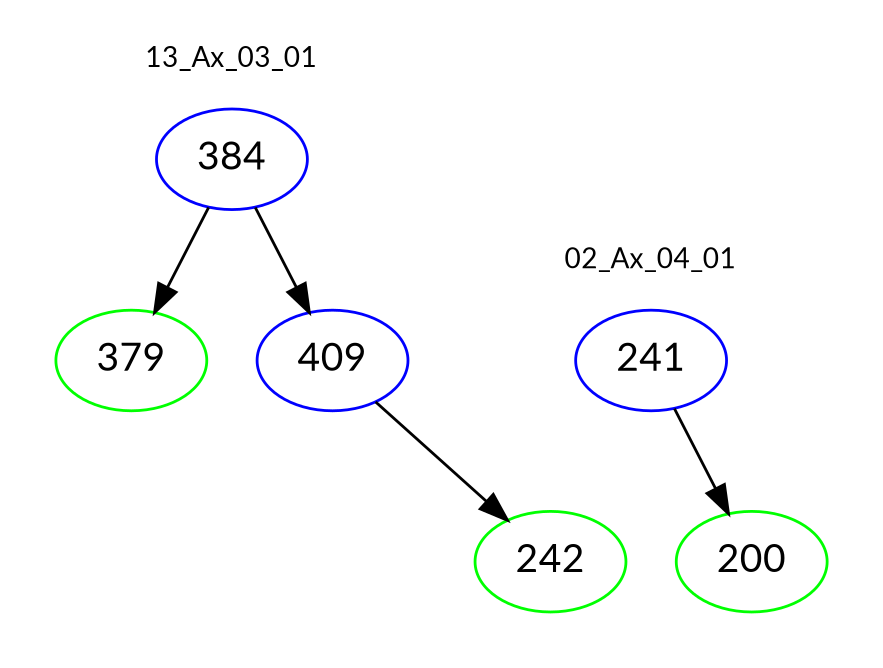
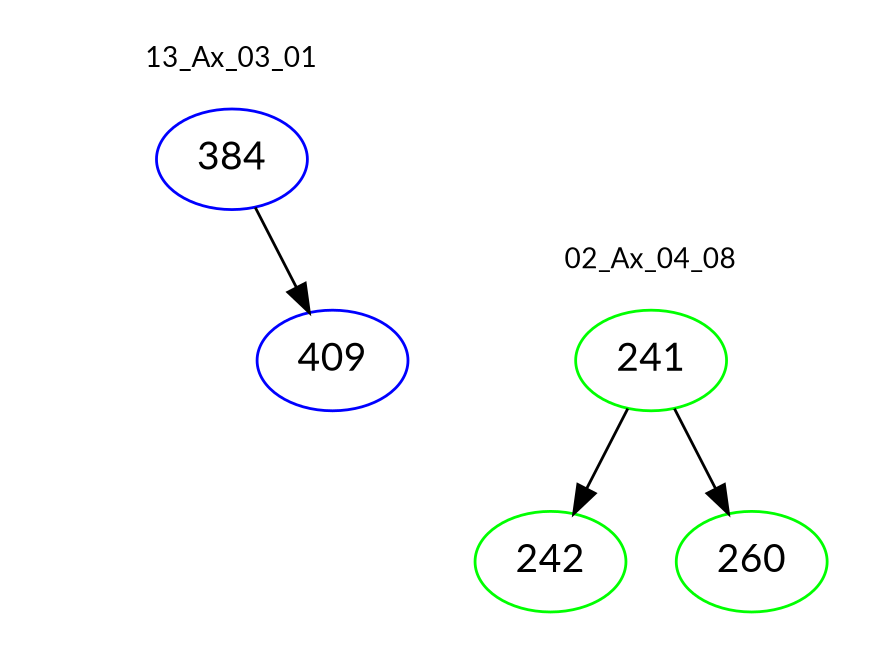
cluster "02_Ax_04_01": label "02_Ax_04_01" -> "02_Ax_04_08"
node "379": removed
node "241": color blue -> green
edge "409" -> "242": now "241" -> "242"
node "200": label "200" -> "260"
